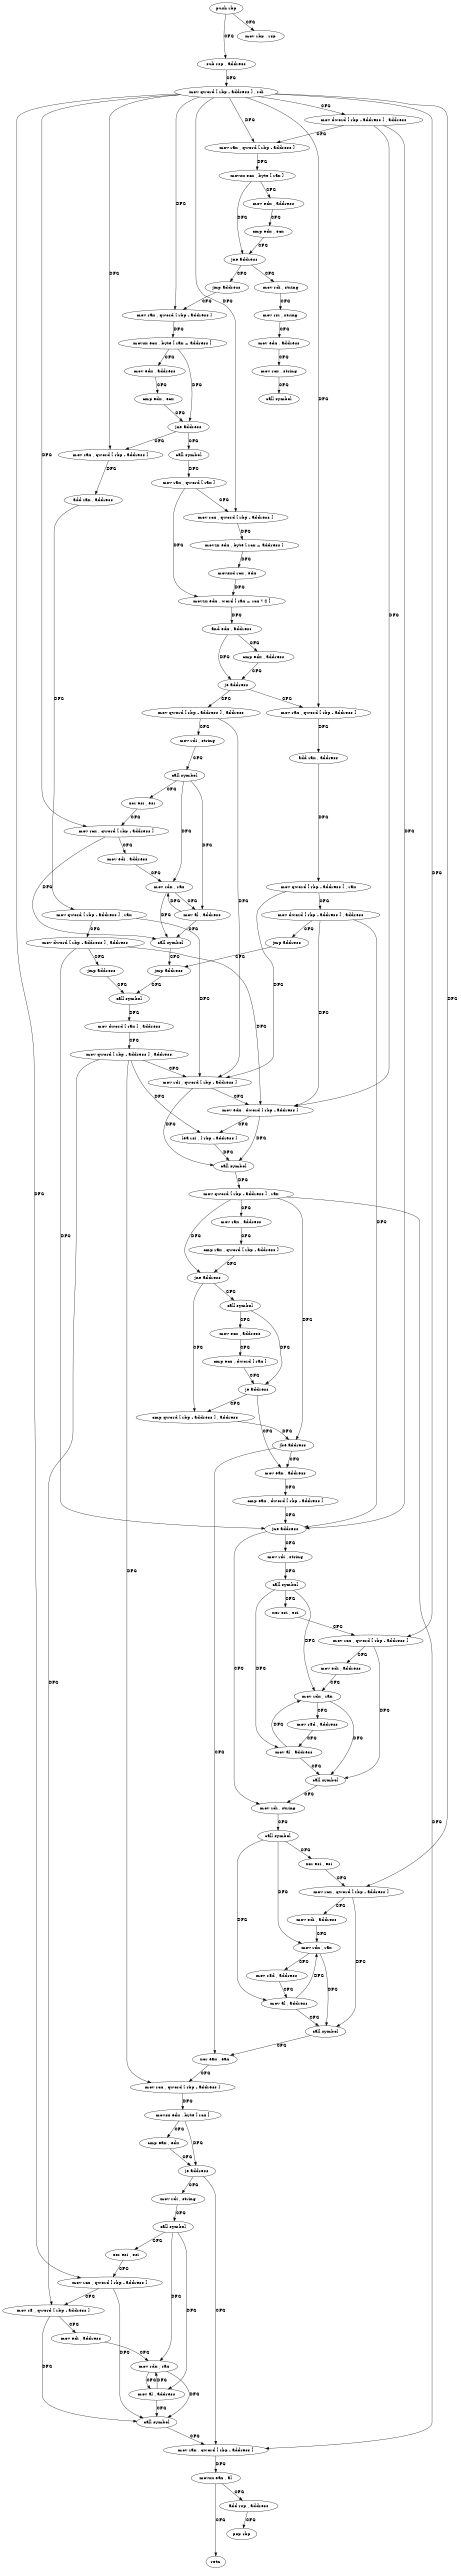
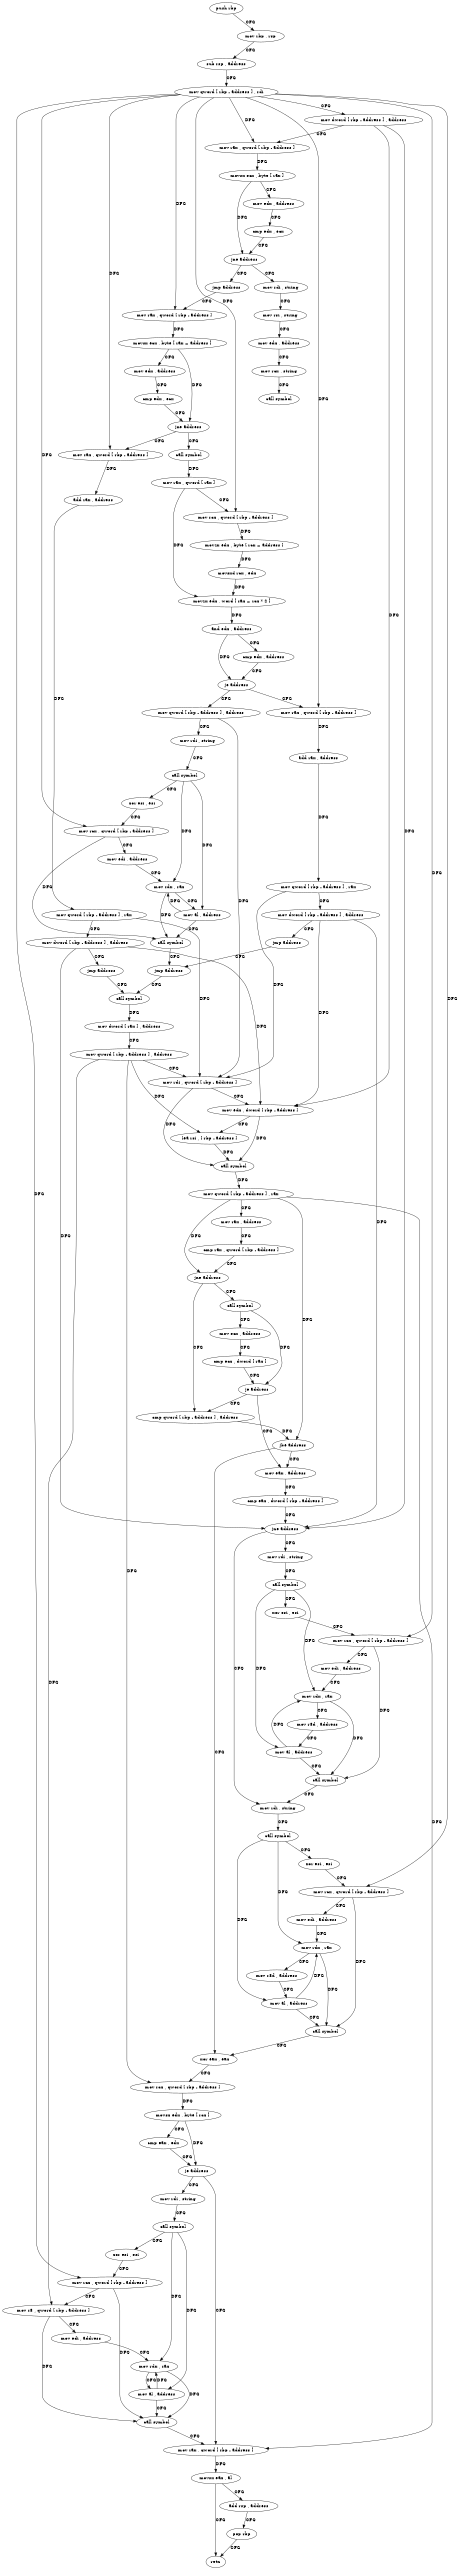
edge "push rbp" -> "sub rsp , address": now "mov rbp , rsp" -> "sub rsp , address"
edge "pop rbp" -> "retn": added, label "CFG"
